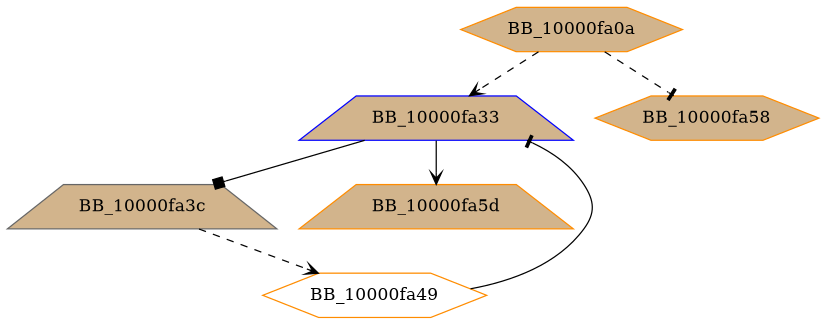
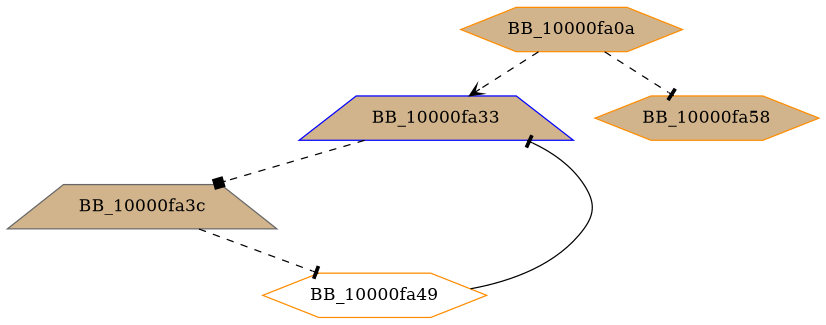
edge "BB_10000fa33" -> "BB_10000fa3c": style solid -> dashed
node "BB_10000fa5d": removed
edge "BB_10000fa3c" -> "BB_10000fa49": arrowhead vee -> tee
